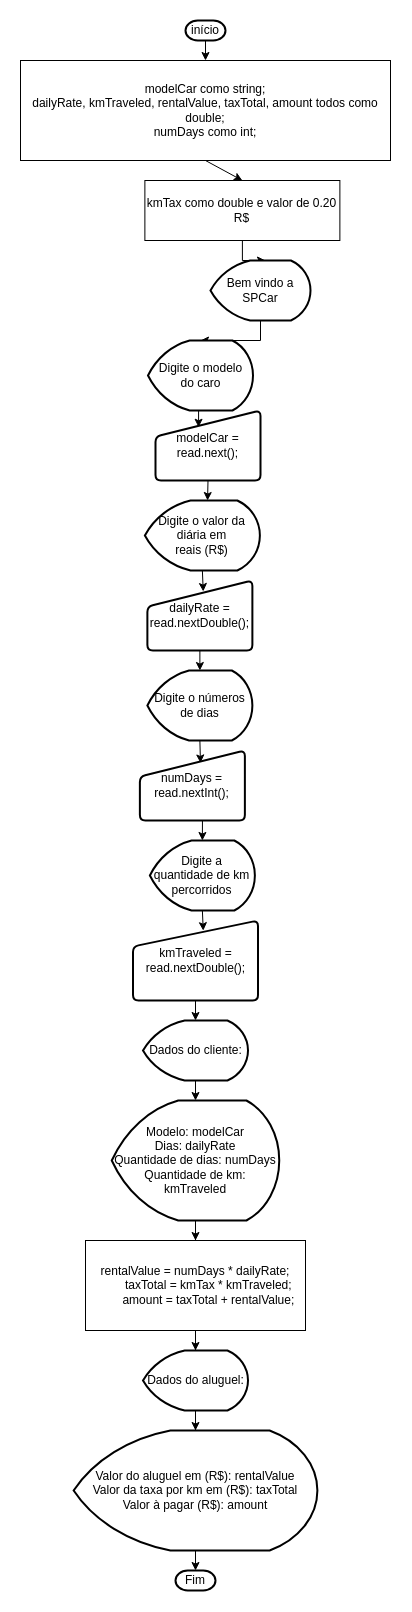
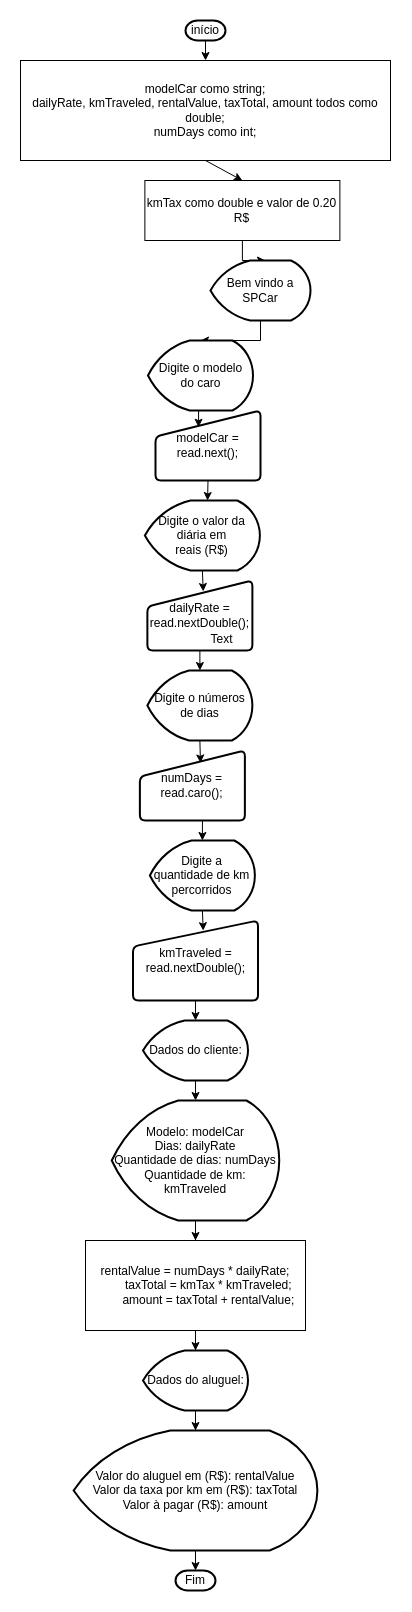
node "Text": added
node "numDays = read.nextInt();": label "numDays = read.nextInt();" -> "numDays = read.caro();"
